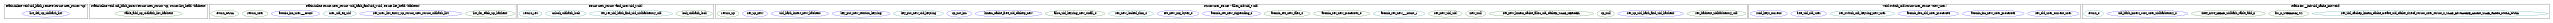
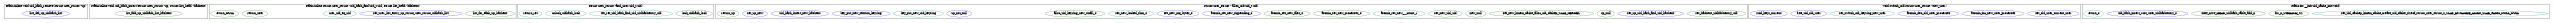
node "table_add_up_uidhash_list_hashent": label "table_add_up_uidhash_list_hashent" -> "list_add_up_uidhash_list_hashent"
node "atomic_inc_user___count": removed
node "up_not_inc": label "up_not_inc" -> "up_not_null"
node "kmem_cache_free_uid_cachep_new": removed
